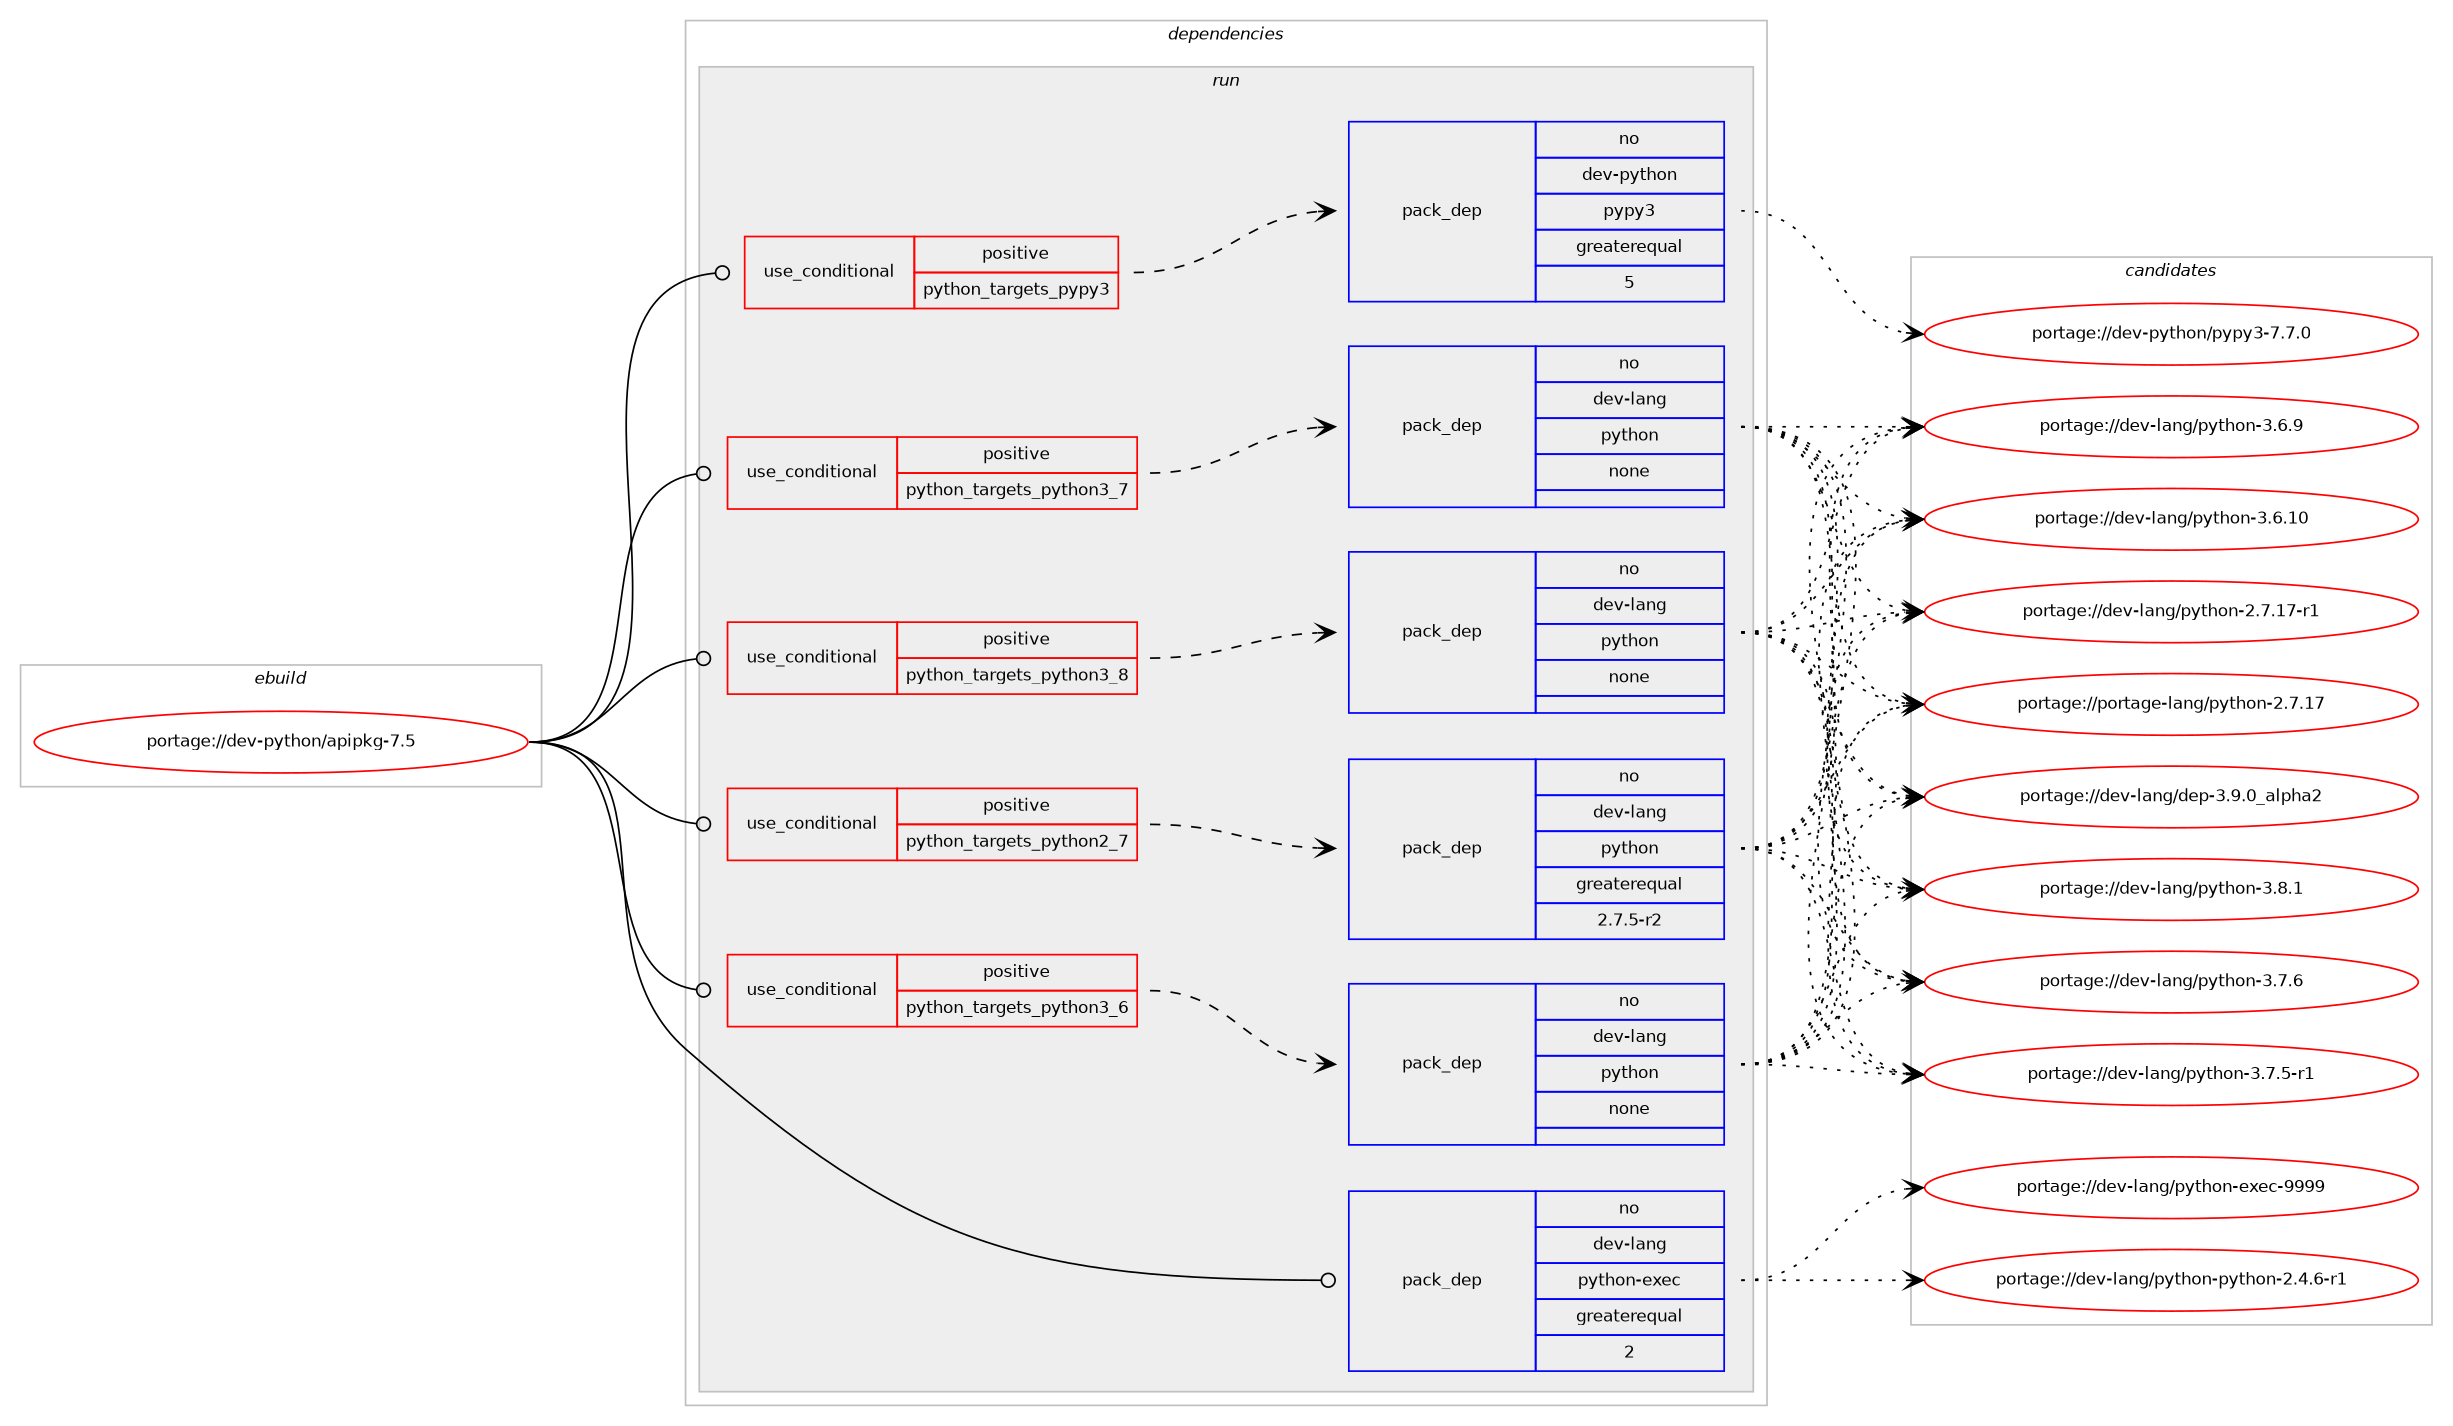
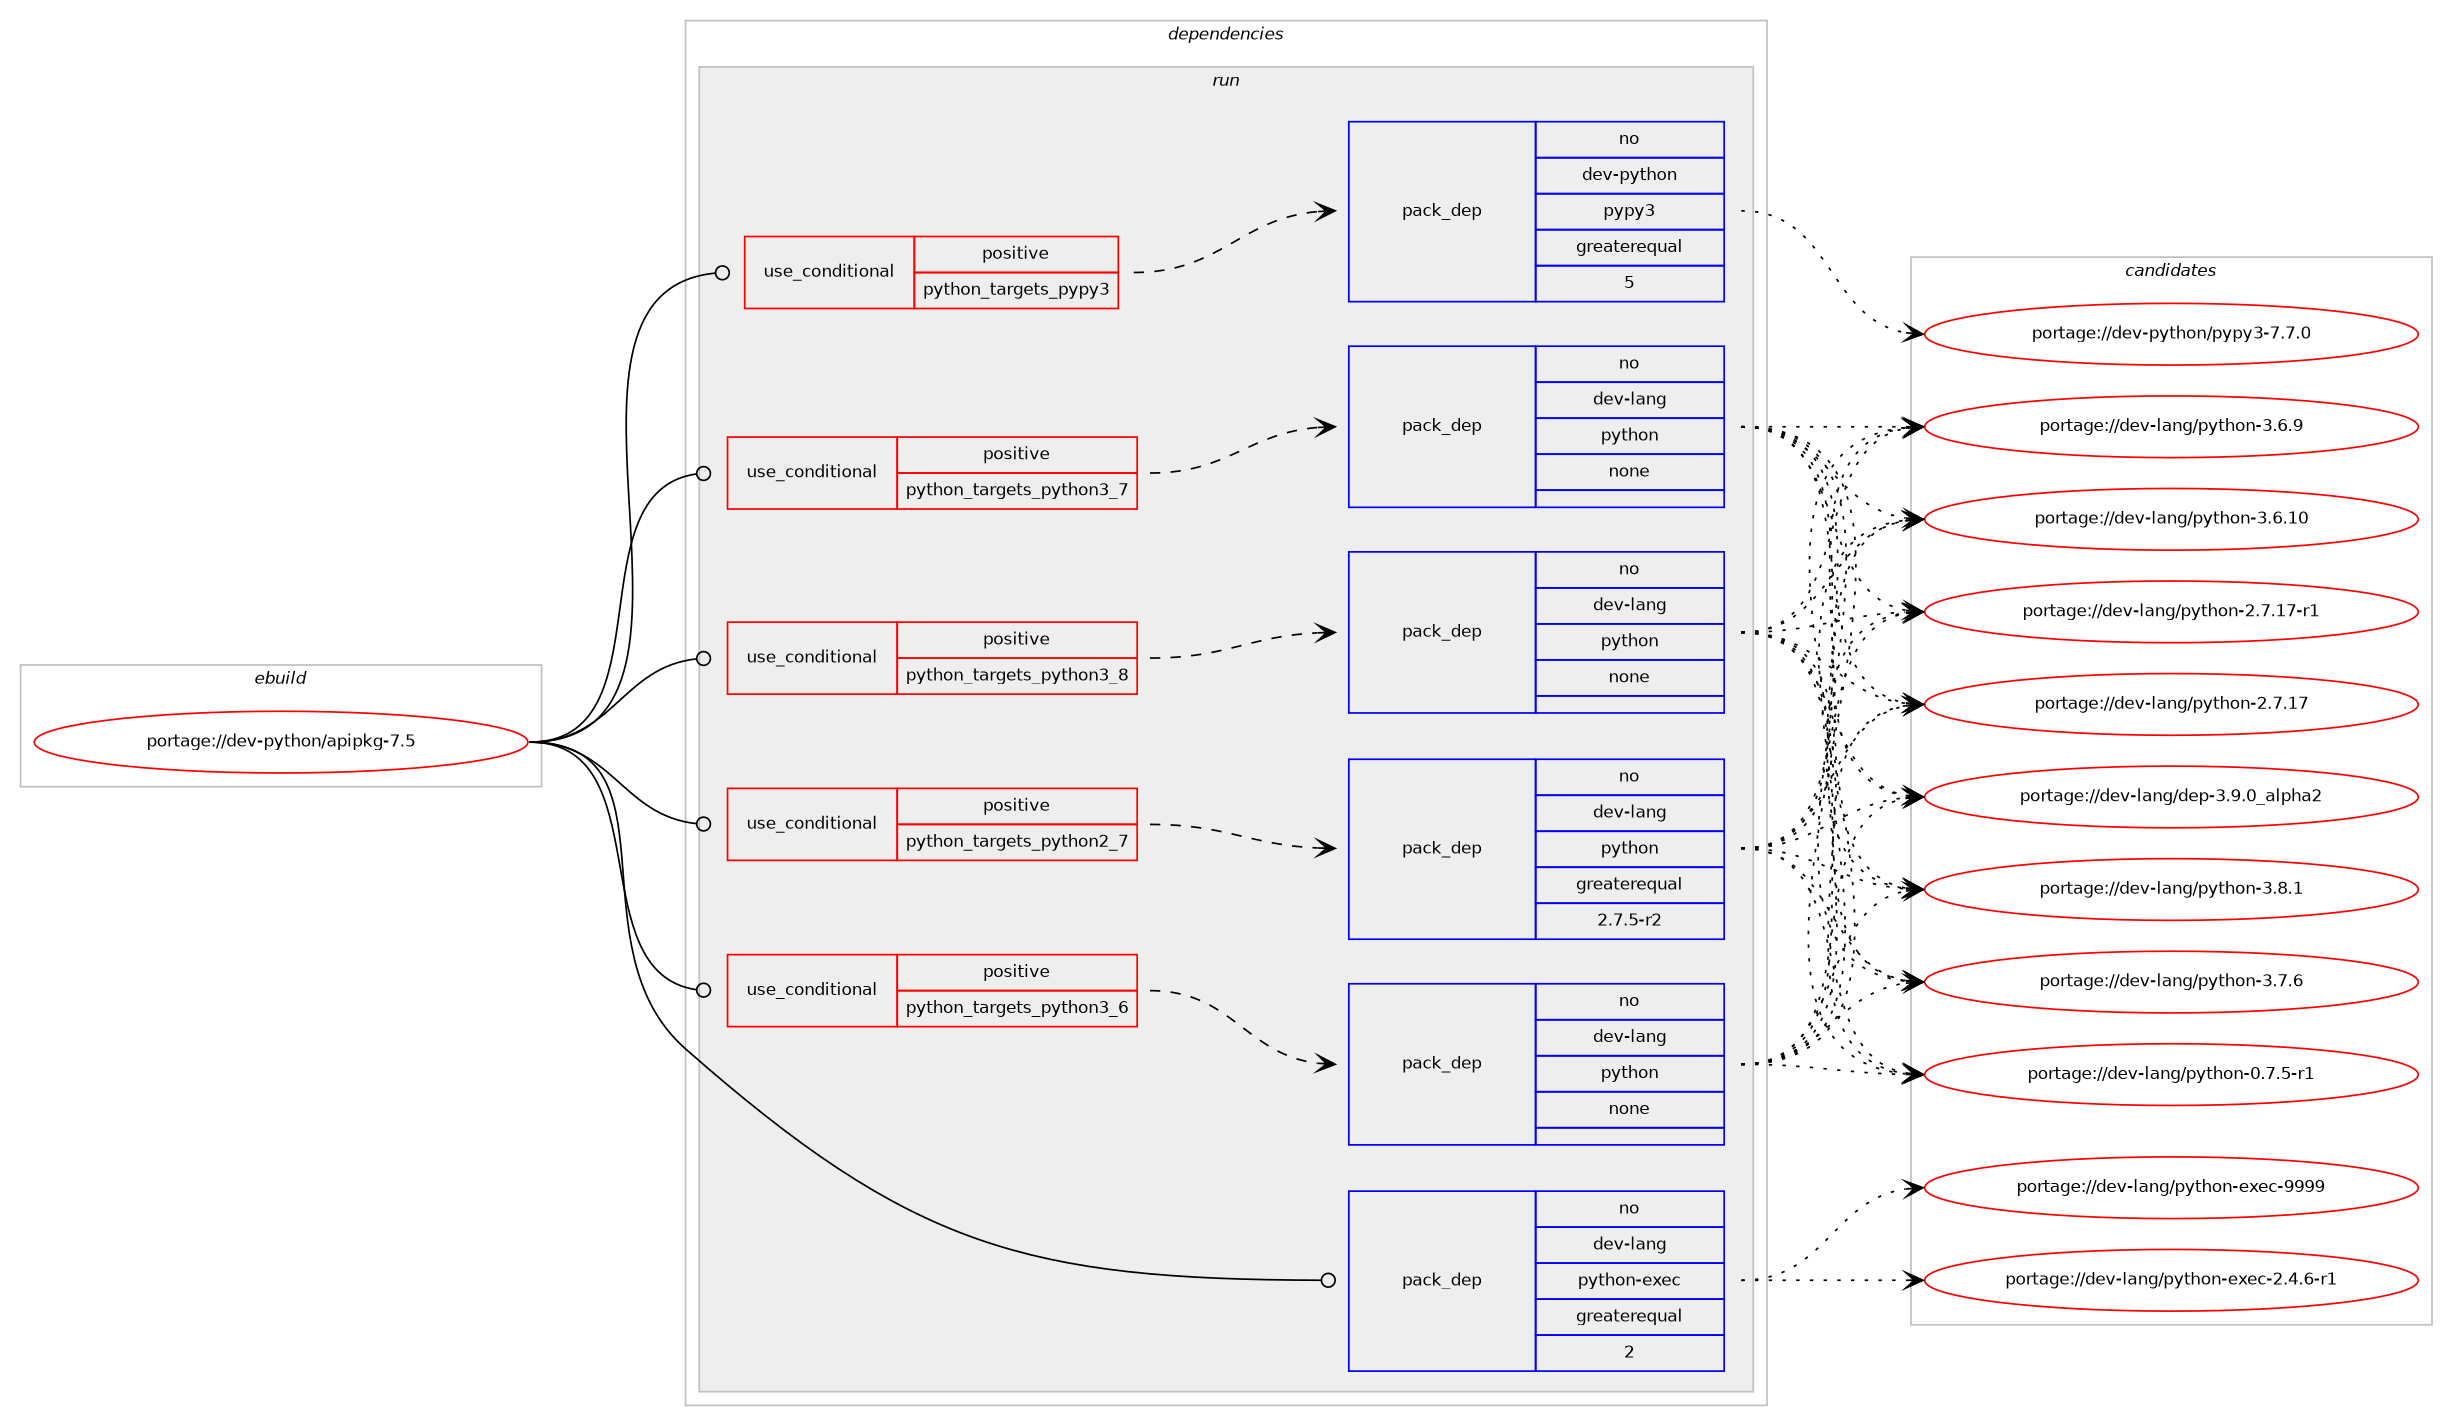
node "portage://portage-lang/python-2.7.17": label "portage://portage-lang/python-2.7.17" -> "portage://dev-lang/python-2.7.17"
node "portage://dev-lang/python-3.7.5-r1": label "portage://dev-lang/python-3.7.5-r1" -> "portage://dev-lang/python-0.7.5-r1"
node "portage://dev-lang/python-python-2.4.6-r1": label "portage://dev-lang/python-python-2.4.6-r1" -> "portage://dev-lang/python-exec-2.4.6-r1"
